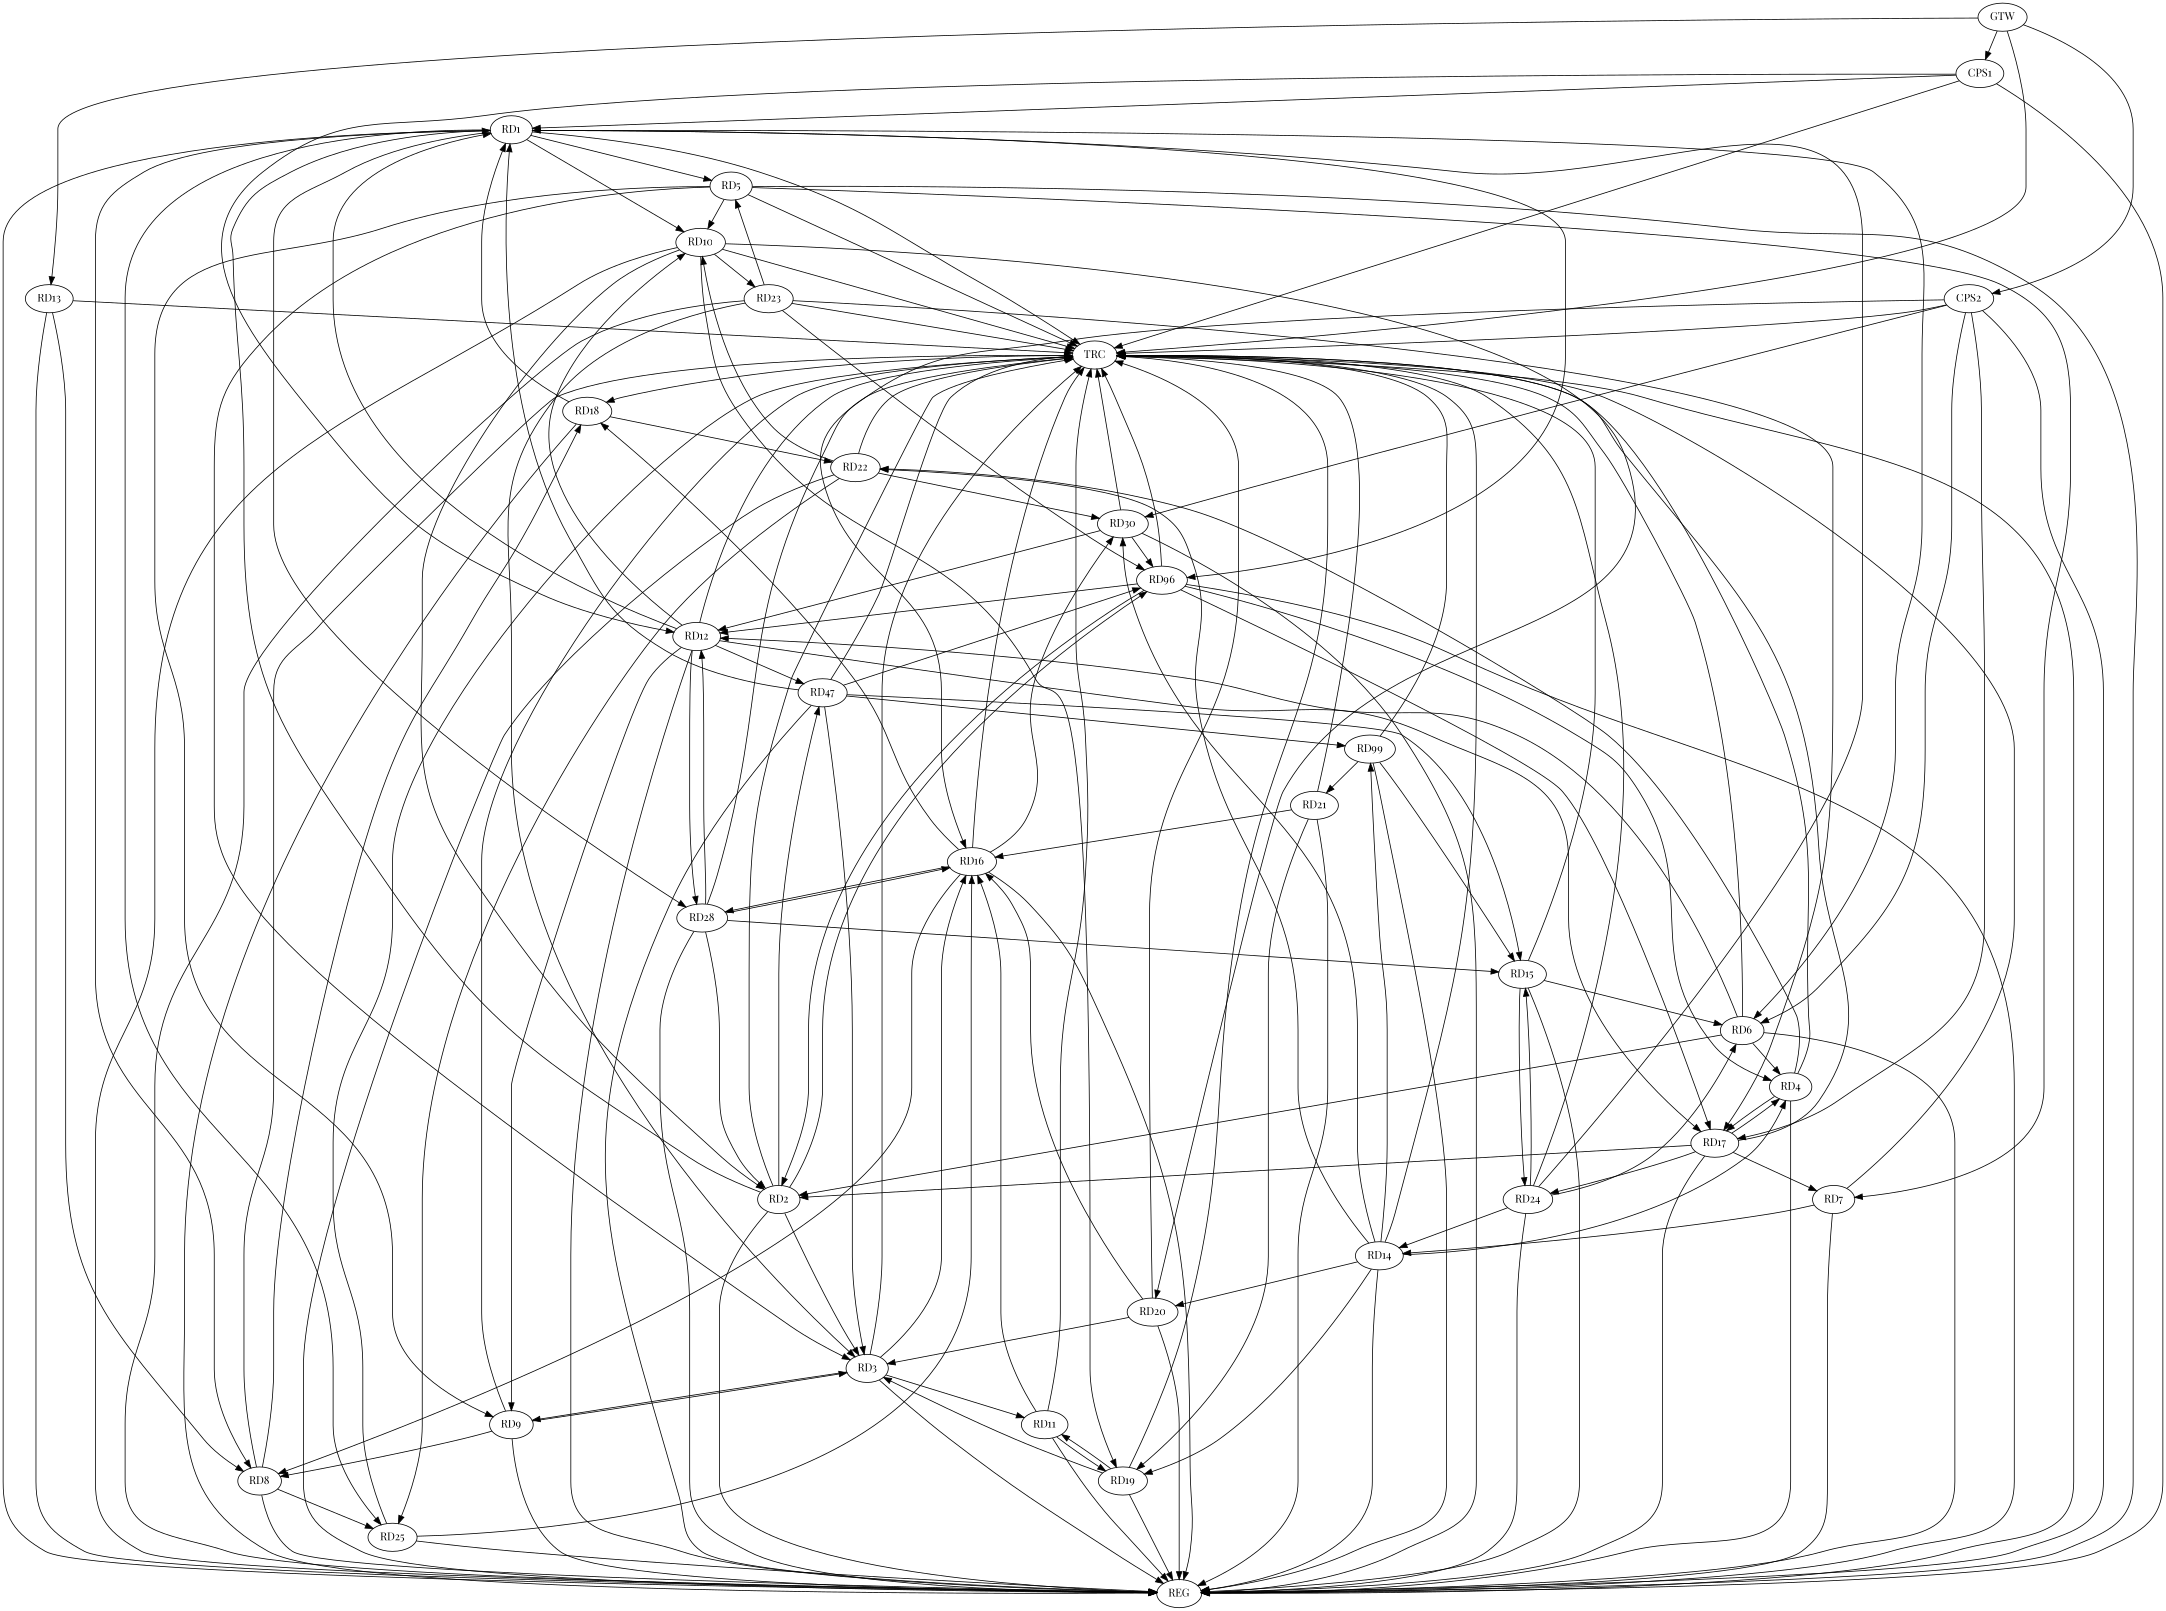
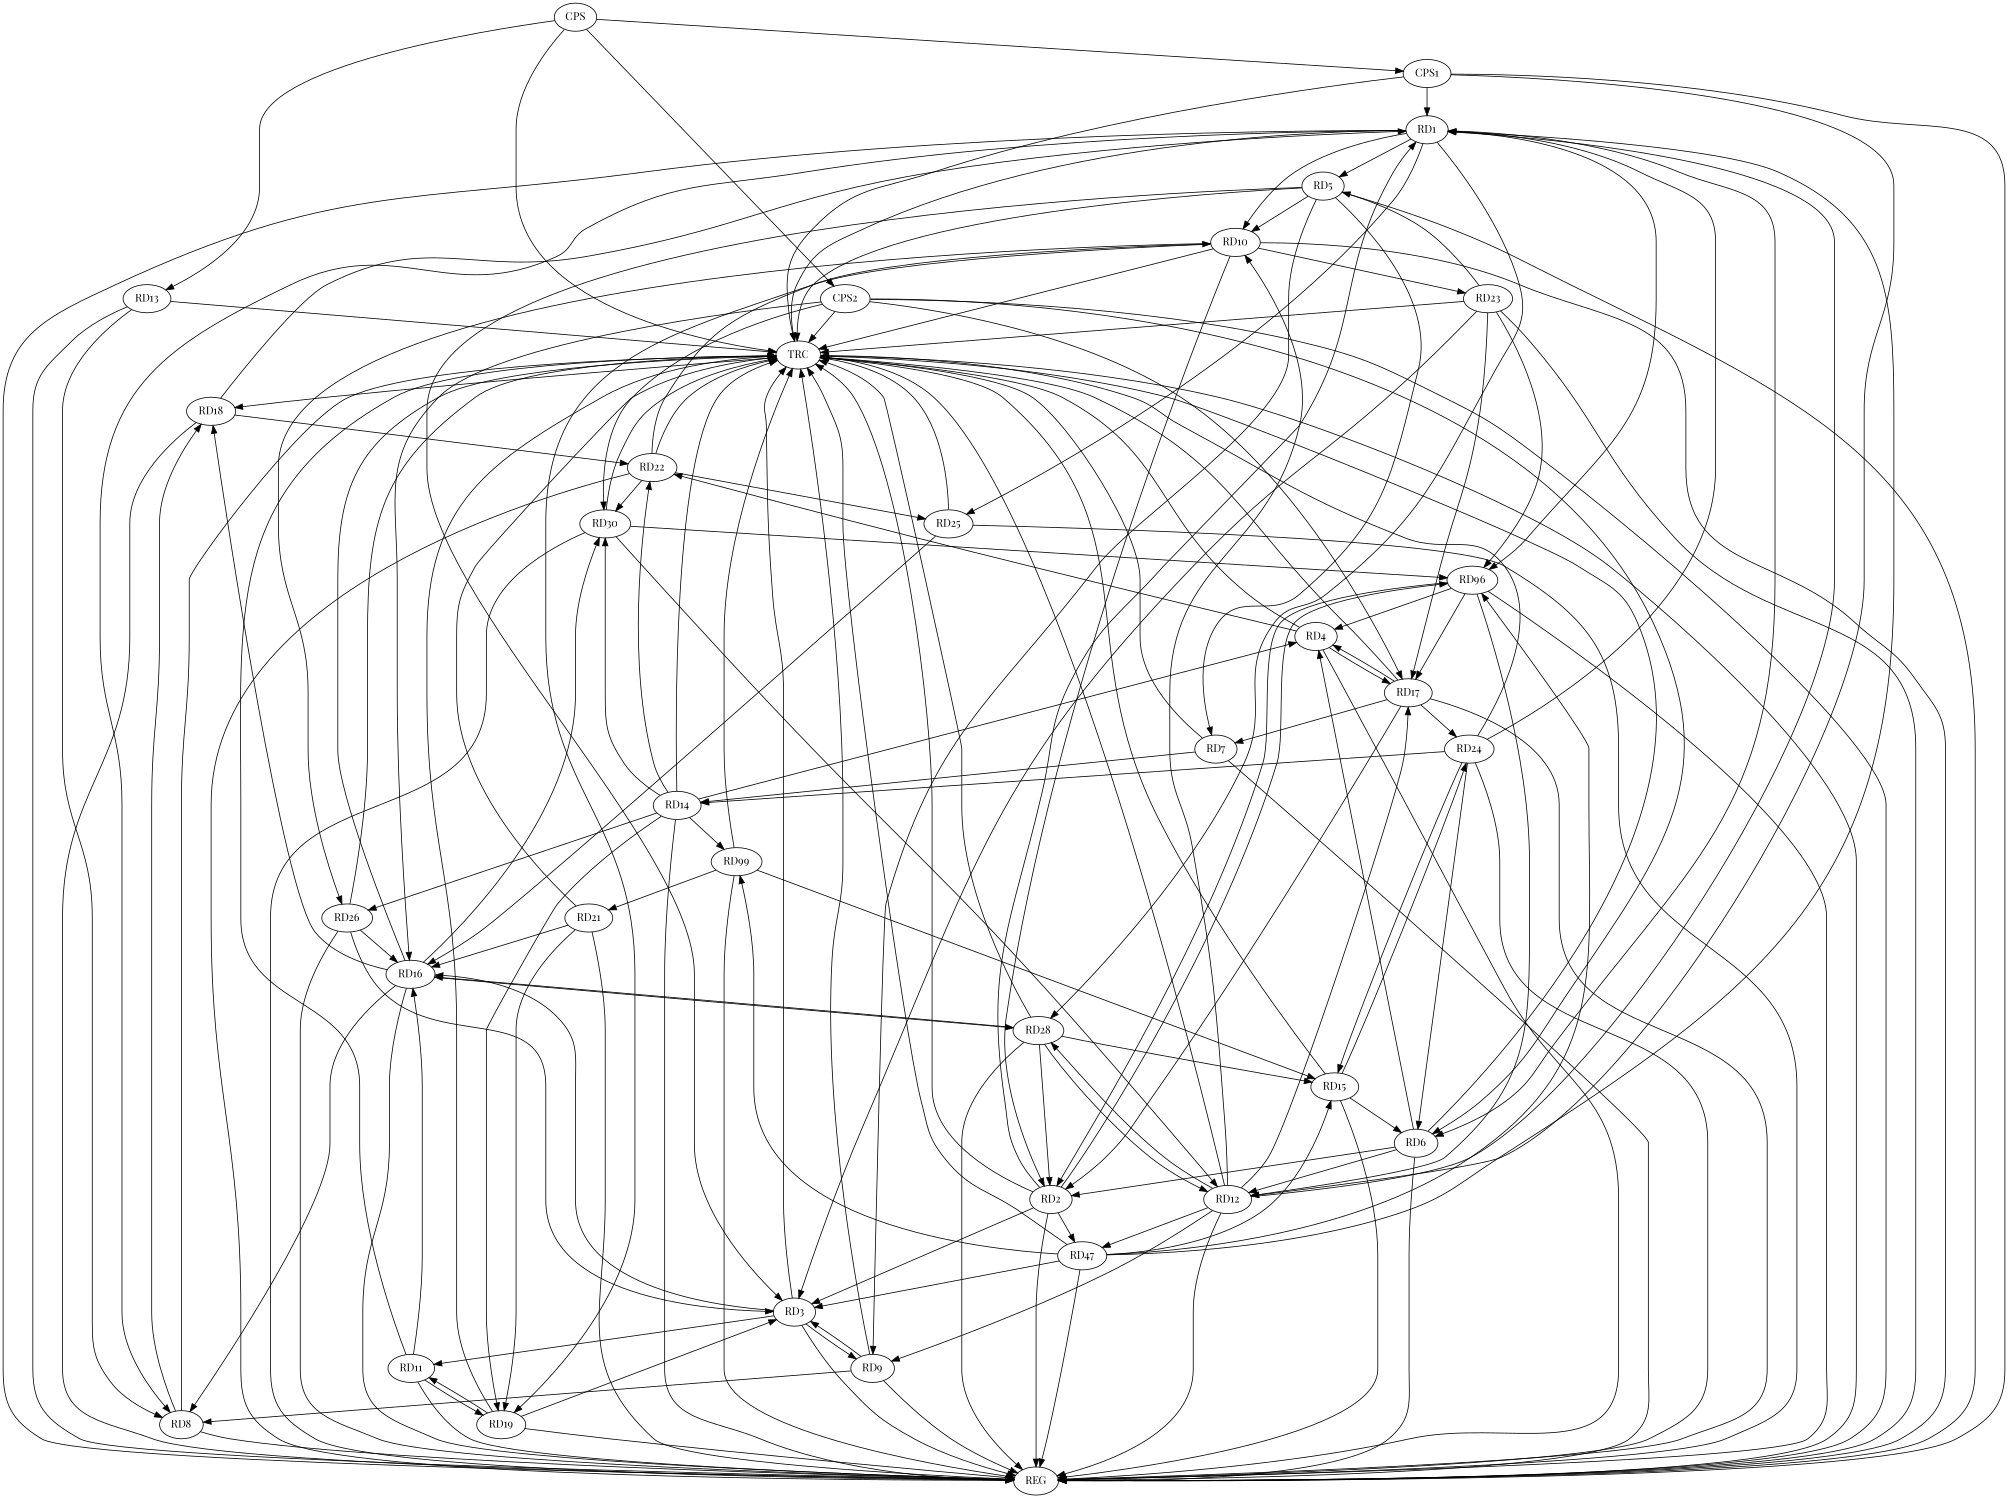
node "GTW": label "GTW" -> "CPS"
edge "RD96" -> "TRC": removed
node "RD20": label "RD20" -> "RD26"
edge "RD8" -> "RD25": removed
